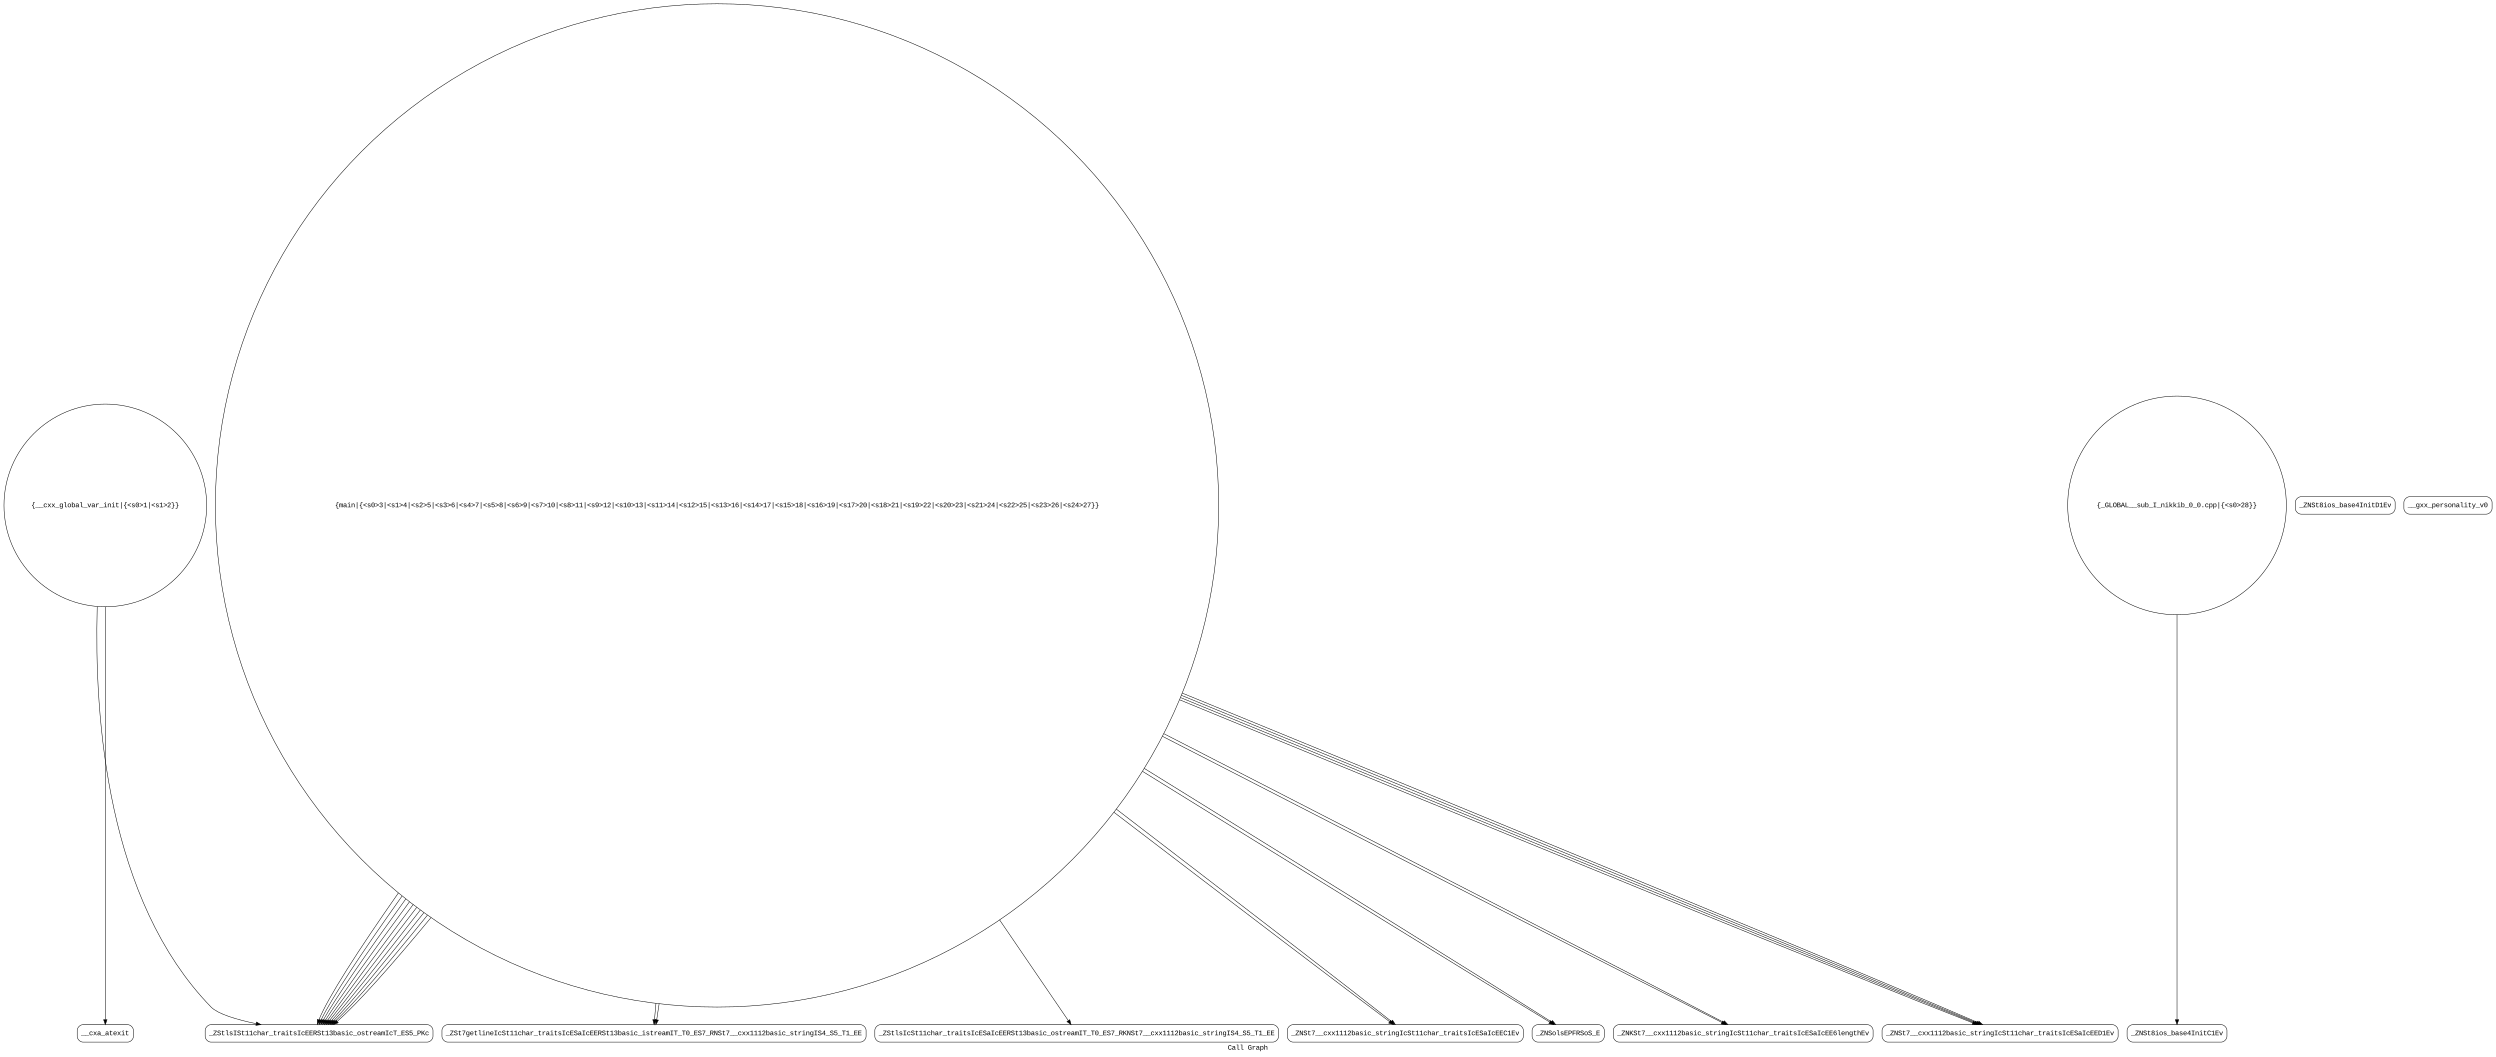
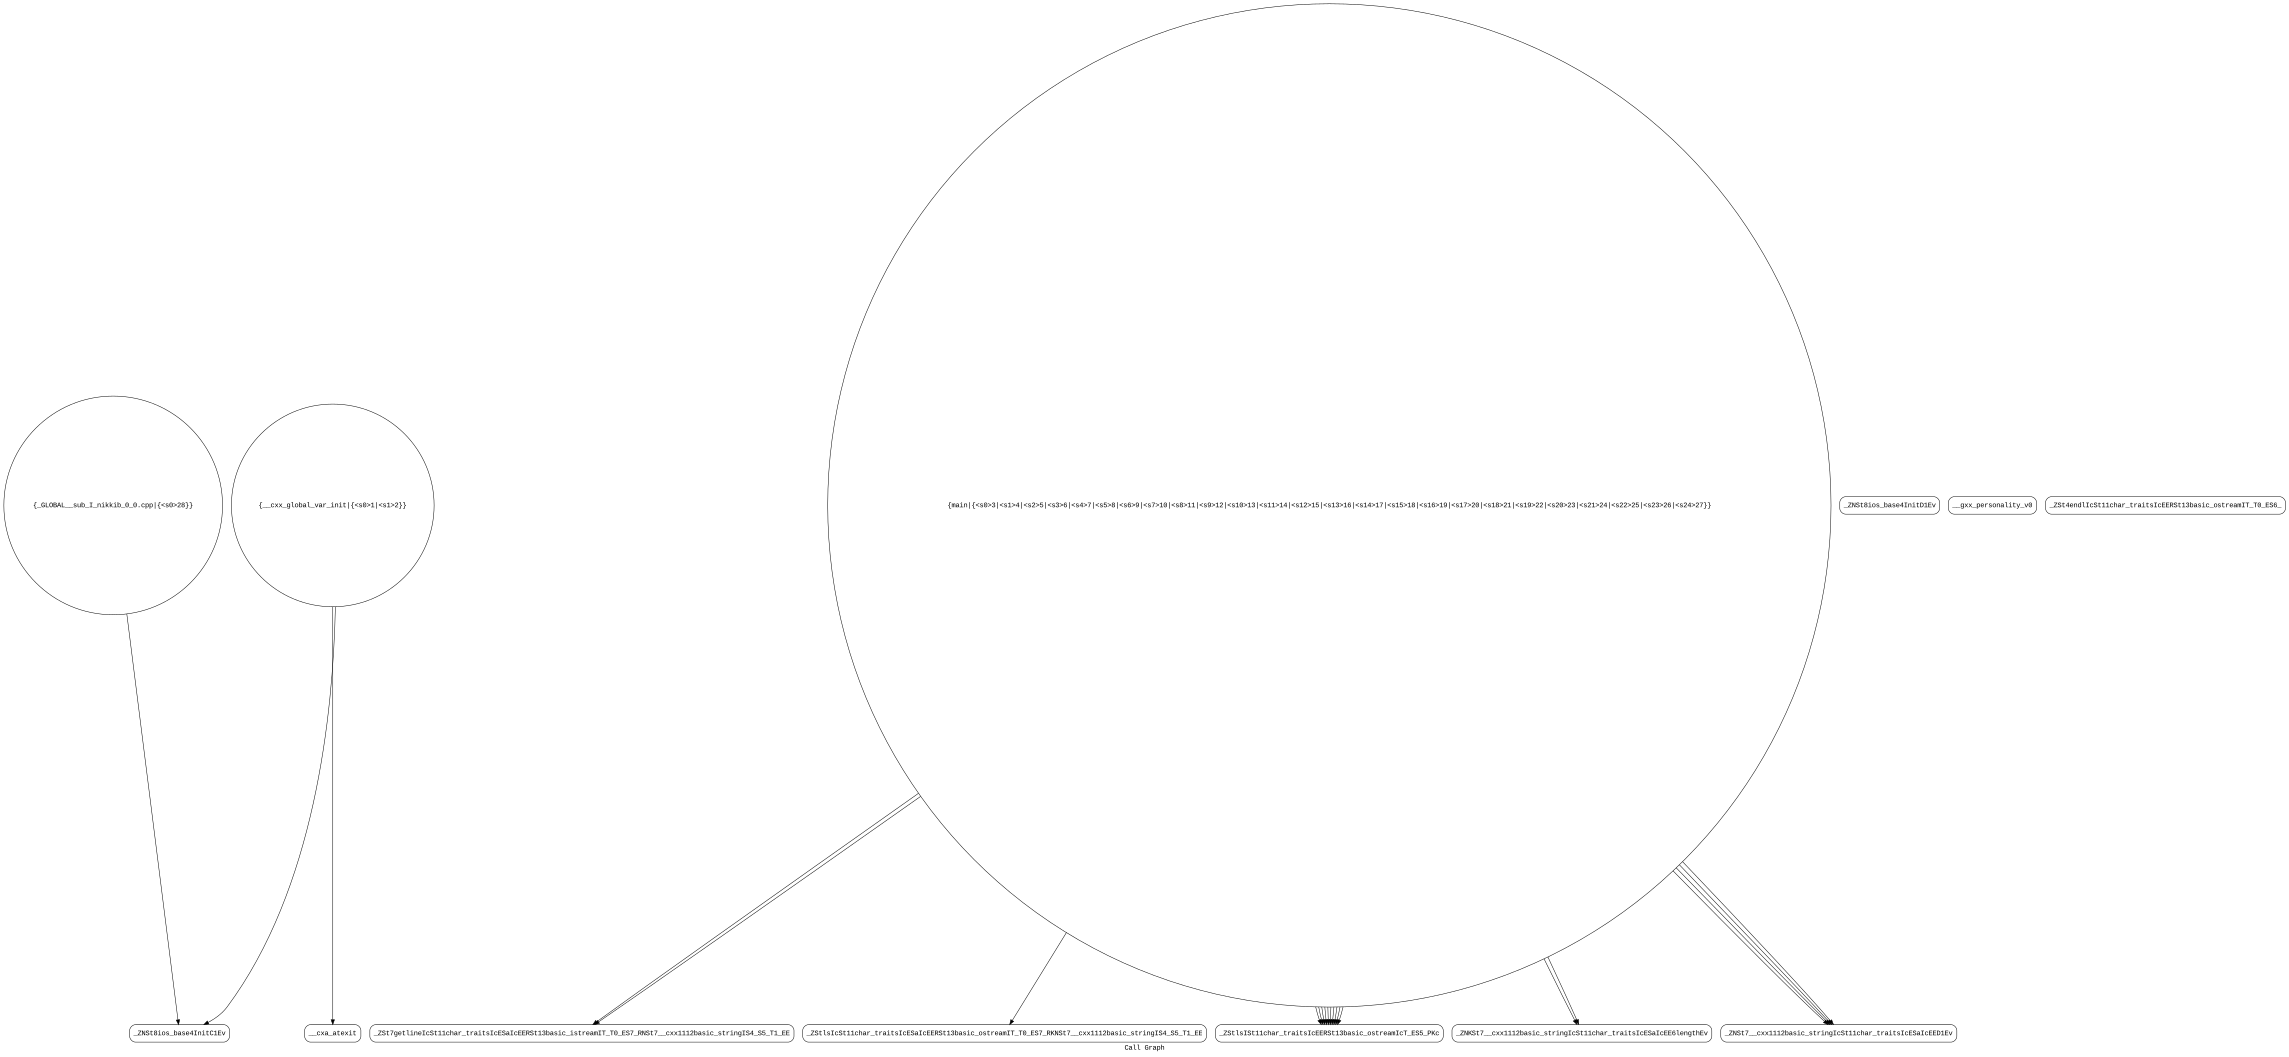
node "_ZSt4endlIcSt11char_traitsIcEERSt13basic_ostreamIT_T0_ES6_": added
edge "{__cxx_global_var_init|{<s0>1|<s1>2}}" -> "_ZStlsISt11char_traitsIcEERSt13basic_ostreamIcT_ES5_PKc": now "{__cxx_global_var_init|{<s0>1|<s1>2}}" -> "_ZNSt8ios_base4InitC1Ev"
node "_ZNSt7__cxx1112basic_stringIcSt11char_traitsIcESaIcEEC1Ev": removed
node "_ZNSolsEPFRSoS_E": removed
